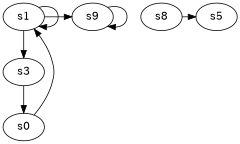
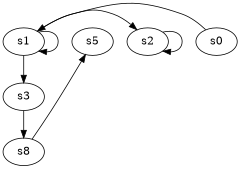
node "s9": label "s9" -> "s2"
edge "s3" -> "s0": now "s3" -> "s8"
